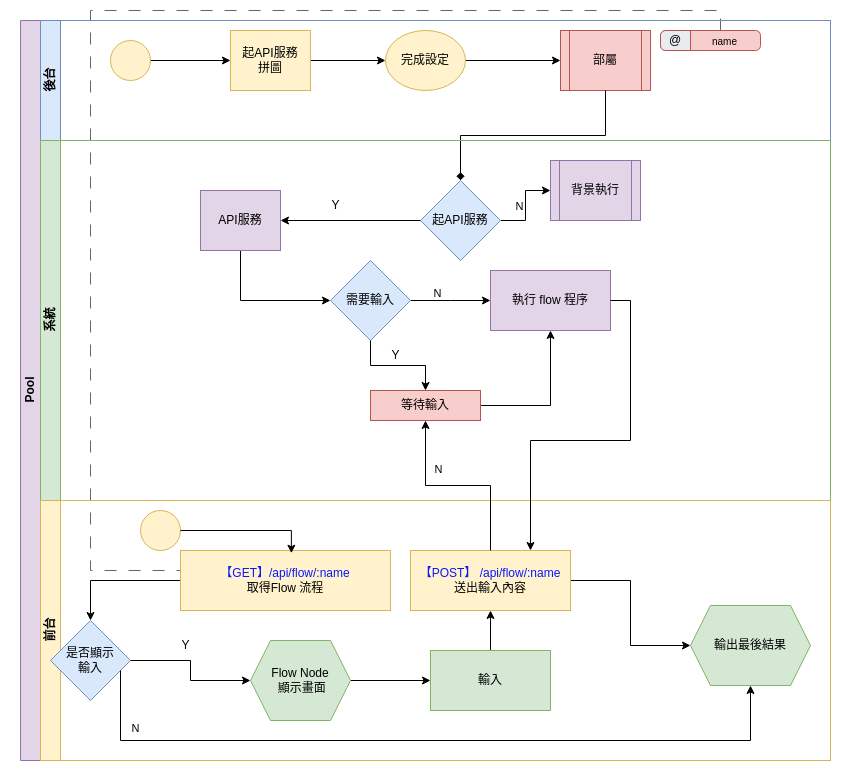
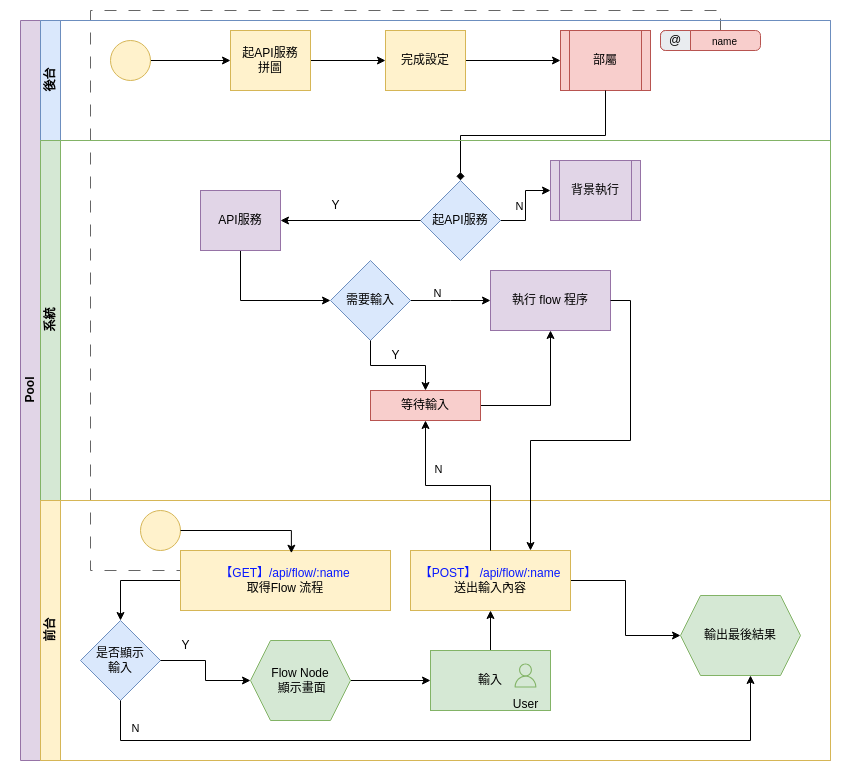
node "完成設定": shape ellipse -> rectangle
node "輸出最後結果": moved (751, 646) -> (741, 636)
node "是否顯示 輸入": moved (91, 661) -> (121, 661)
node "User": added
